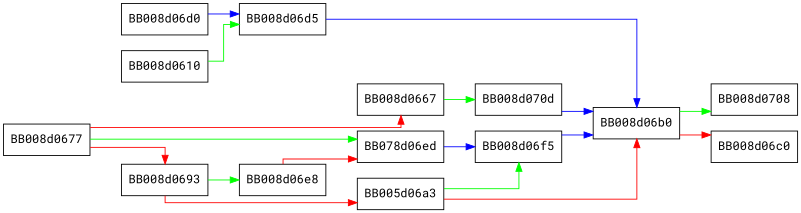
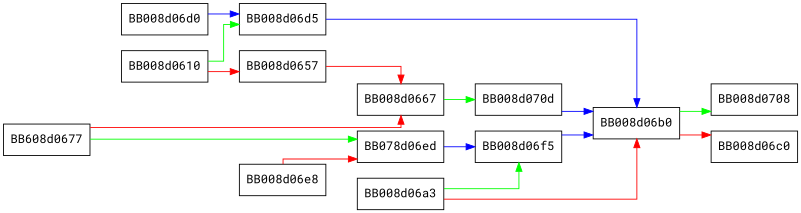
node "BB008d0657": added
node "BB008d0677": label "BB008d0677" -> "BB608d0677"
node "BB008d0693": removed
node "BB005d06a3": label "BB005d06a3" -> "BB008d06a3"
